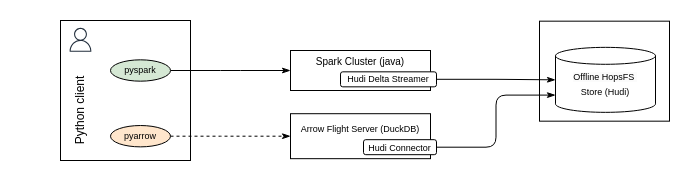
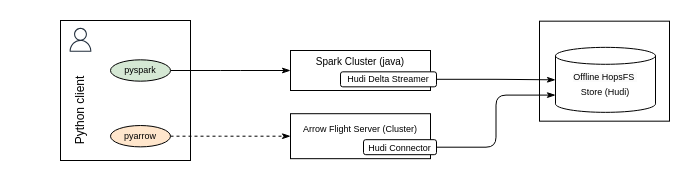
node "Arrow Flight Server (DuckDB)": label "Arrow Flight Server (DuckDB)" -> "Arrow Flight Server (Cluster)"
